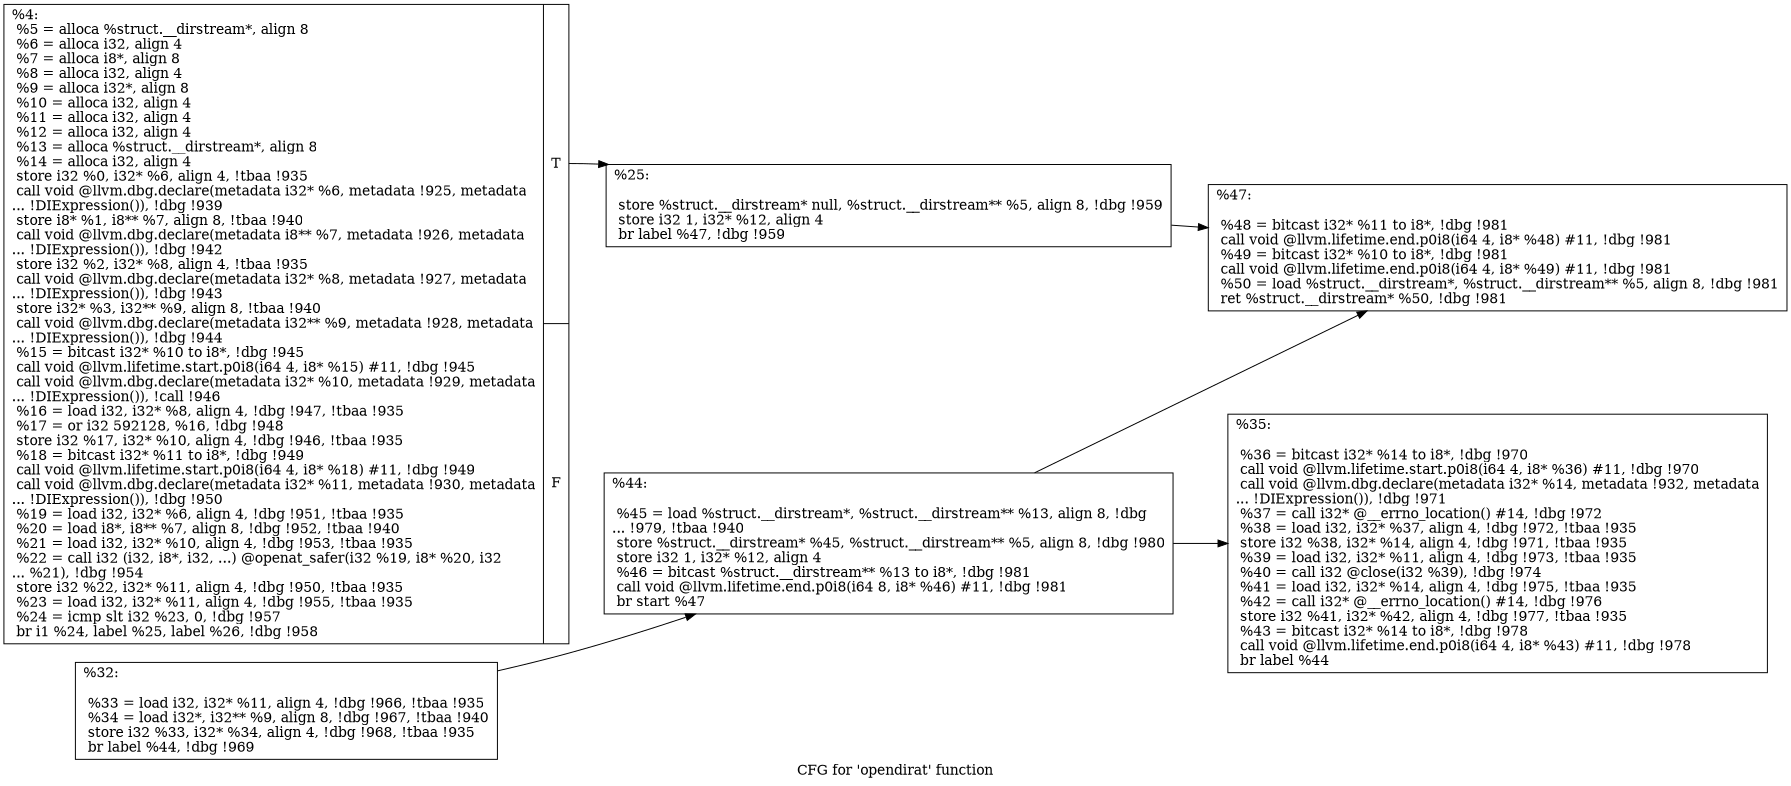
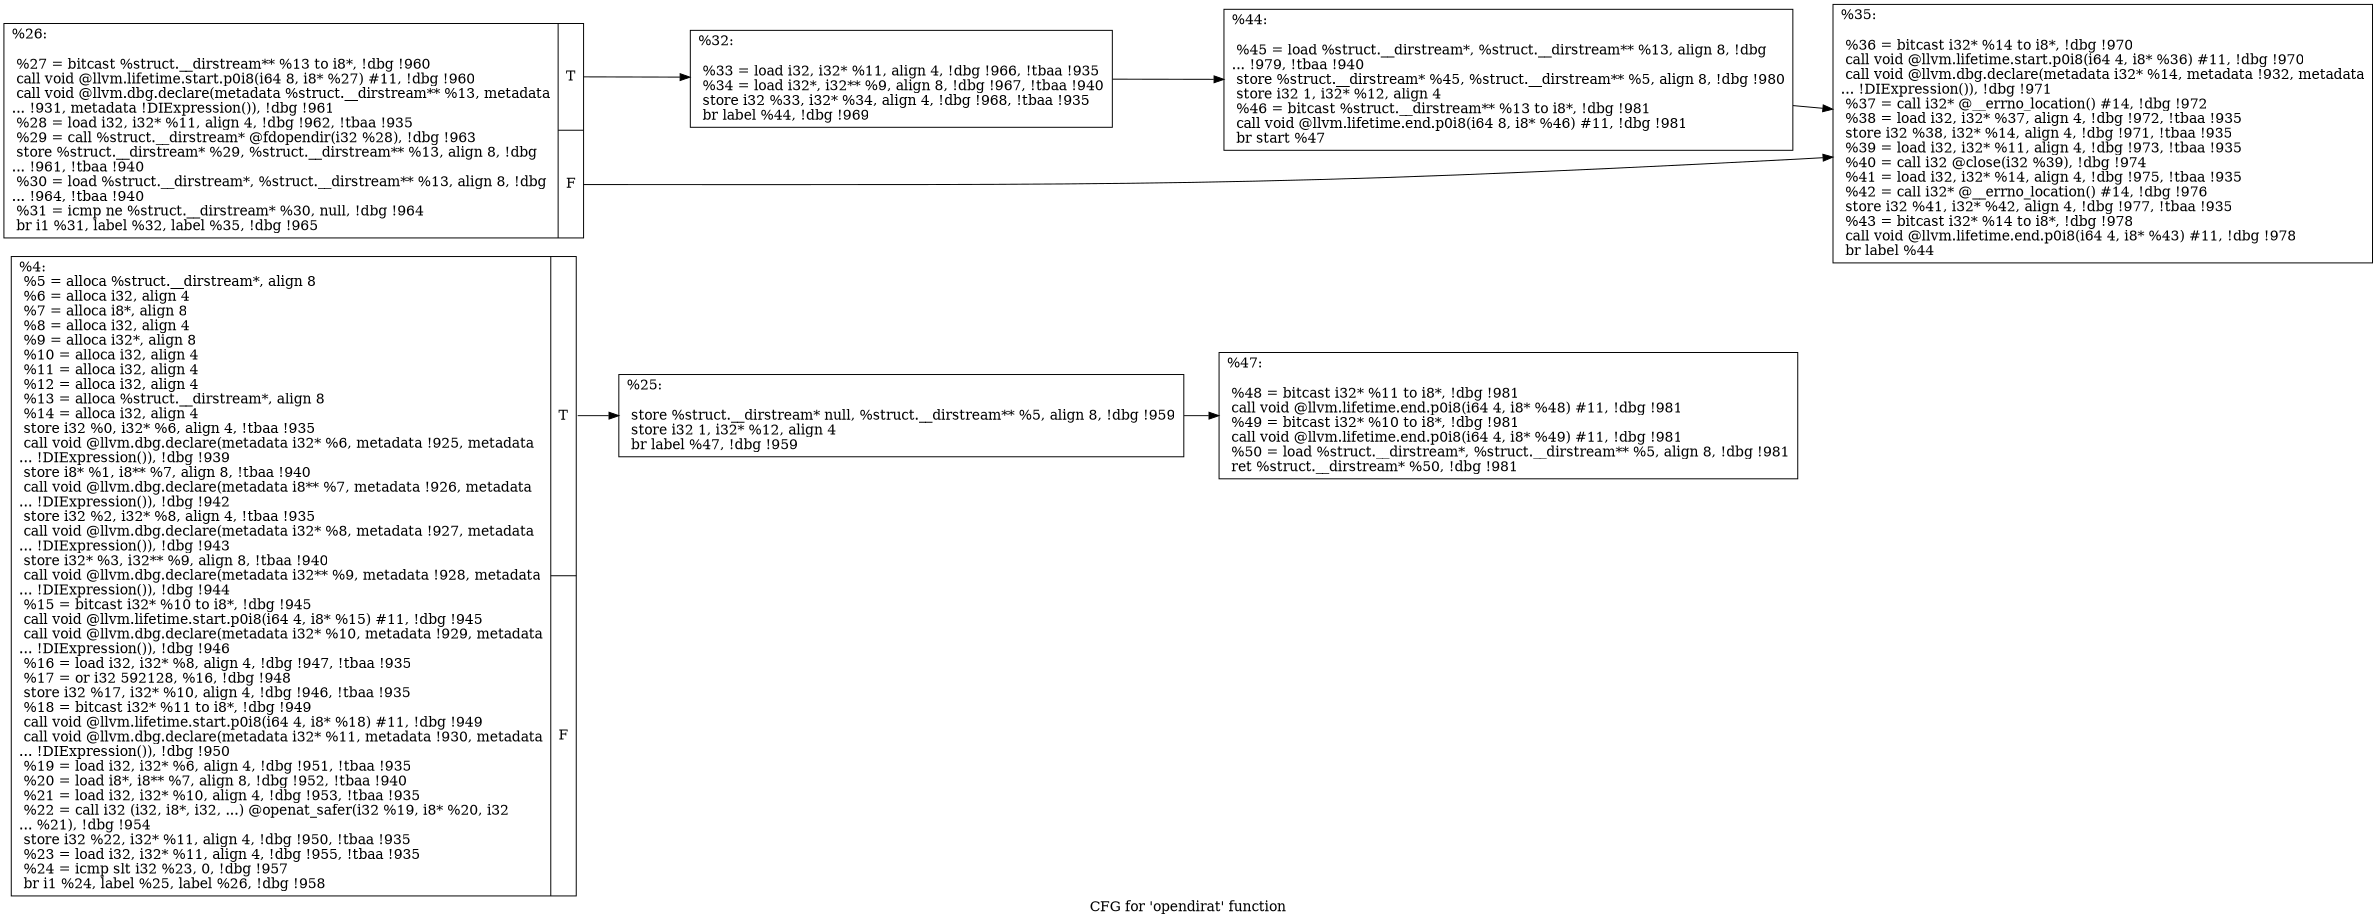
node "%26:": added
edge "%44:" -> "%47:": removed
node "%4:": text "... !DIExpression()), !call !946" -> "... !DIExpression()), !dbg !946"
